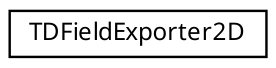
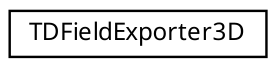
node "TDFieldExporter2D": label "TDFieldExporter2D" -> "TDFieldExporter3D"
